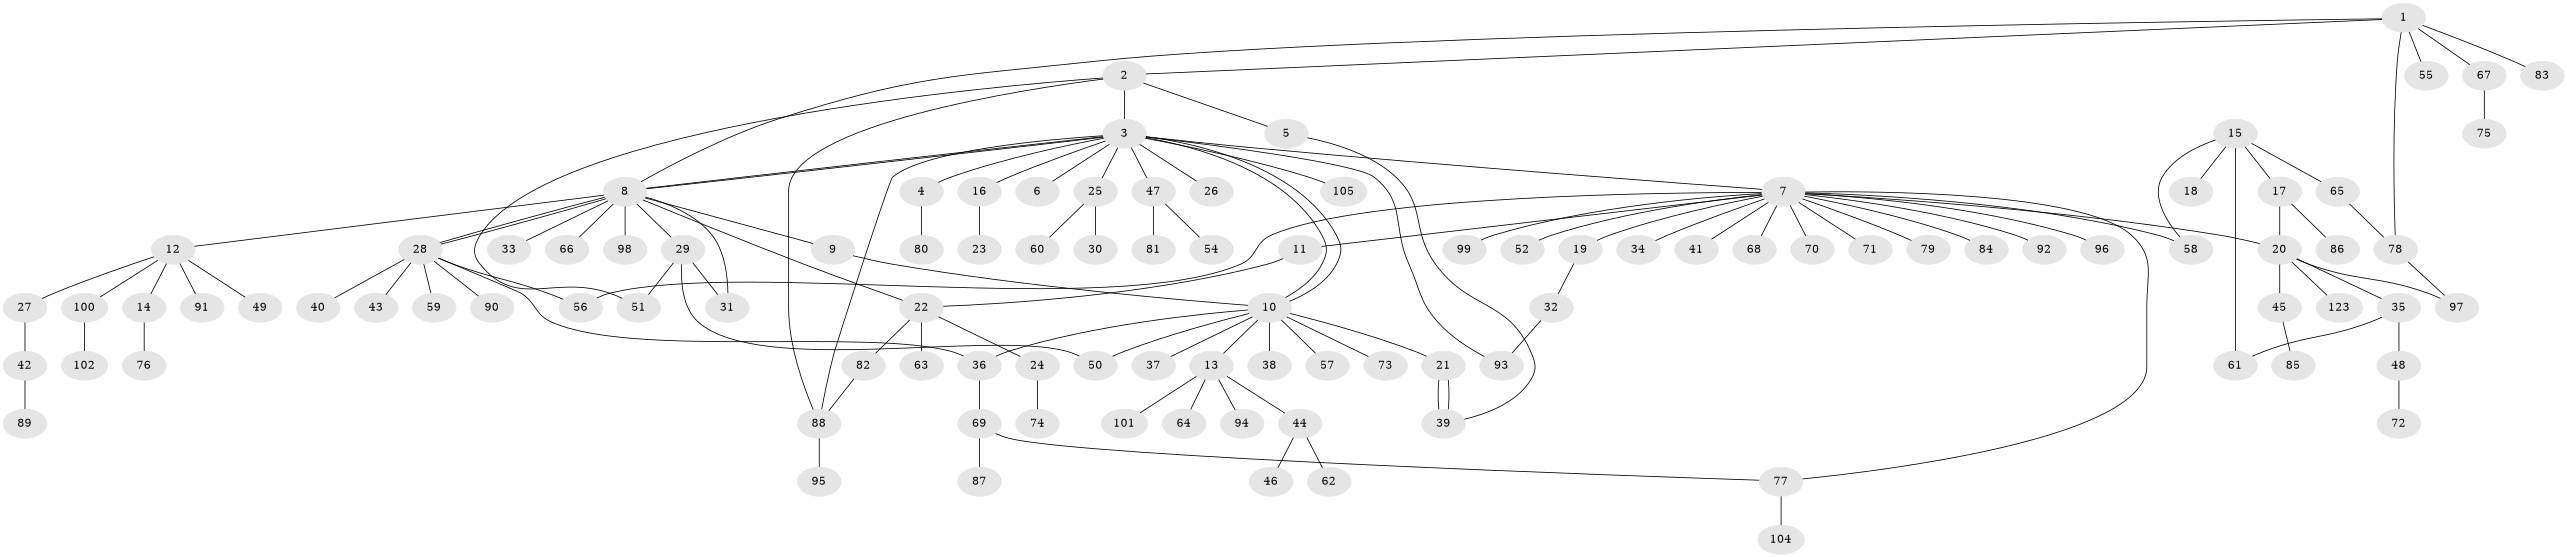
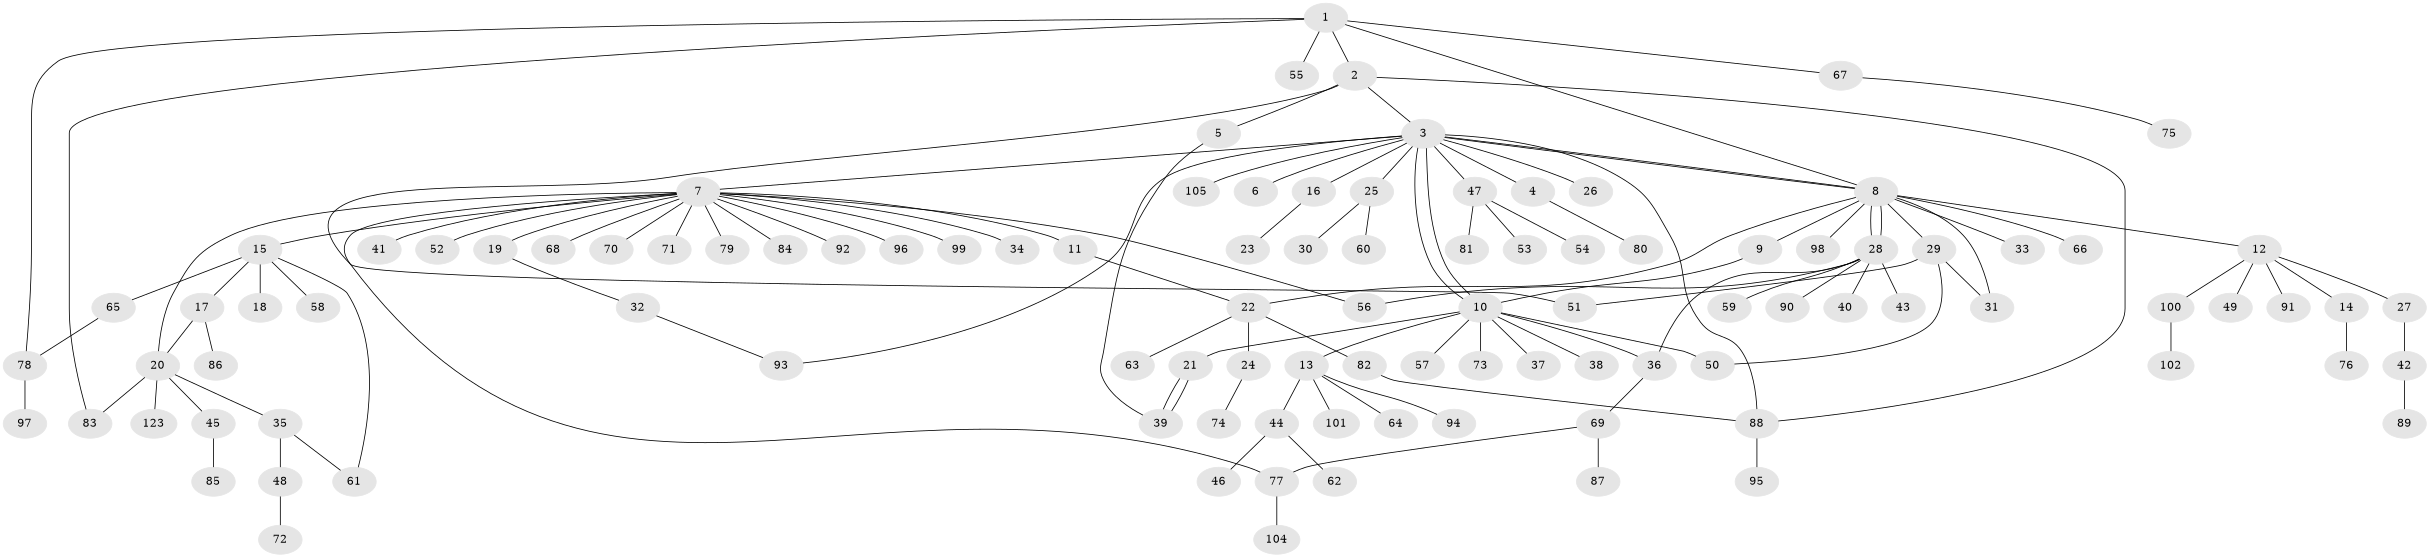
edge "7" -- "58": now "7" -- "15"
node "53": added
edge "20" -- "97": now "20" -- "83"
